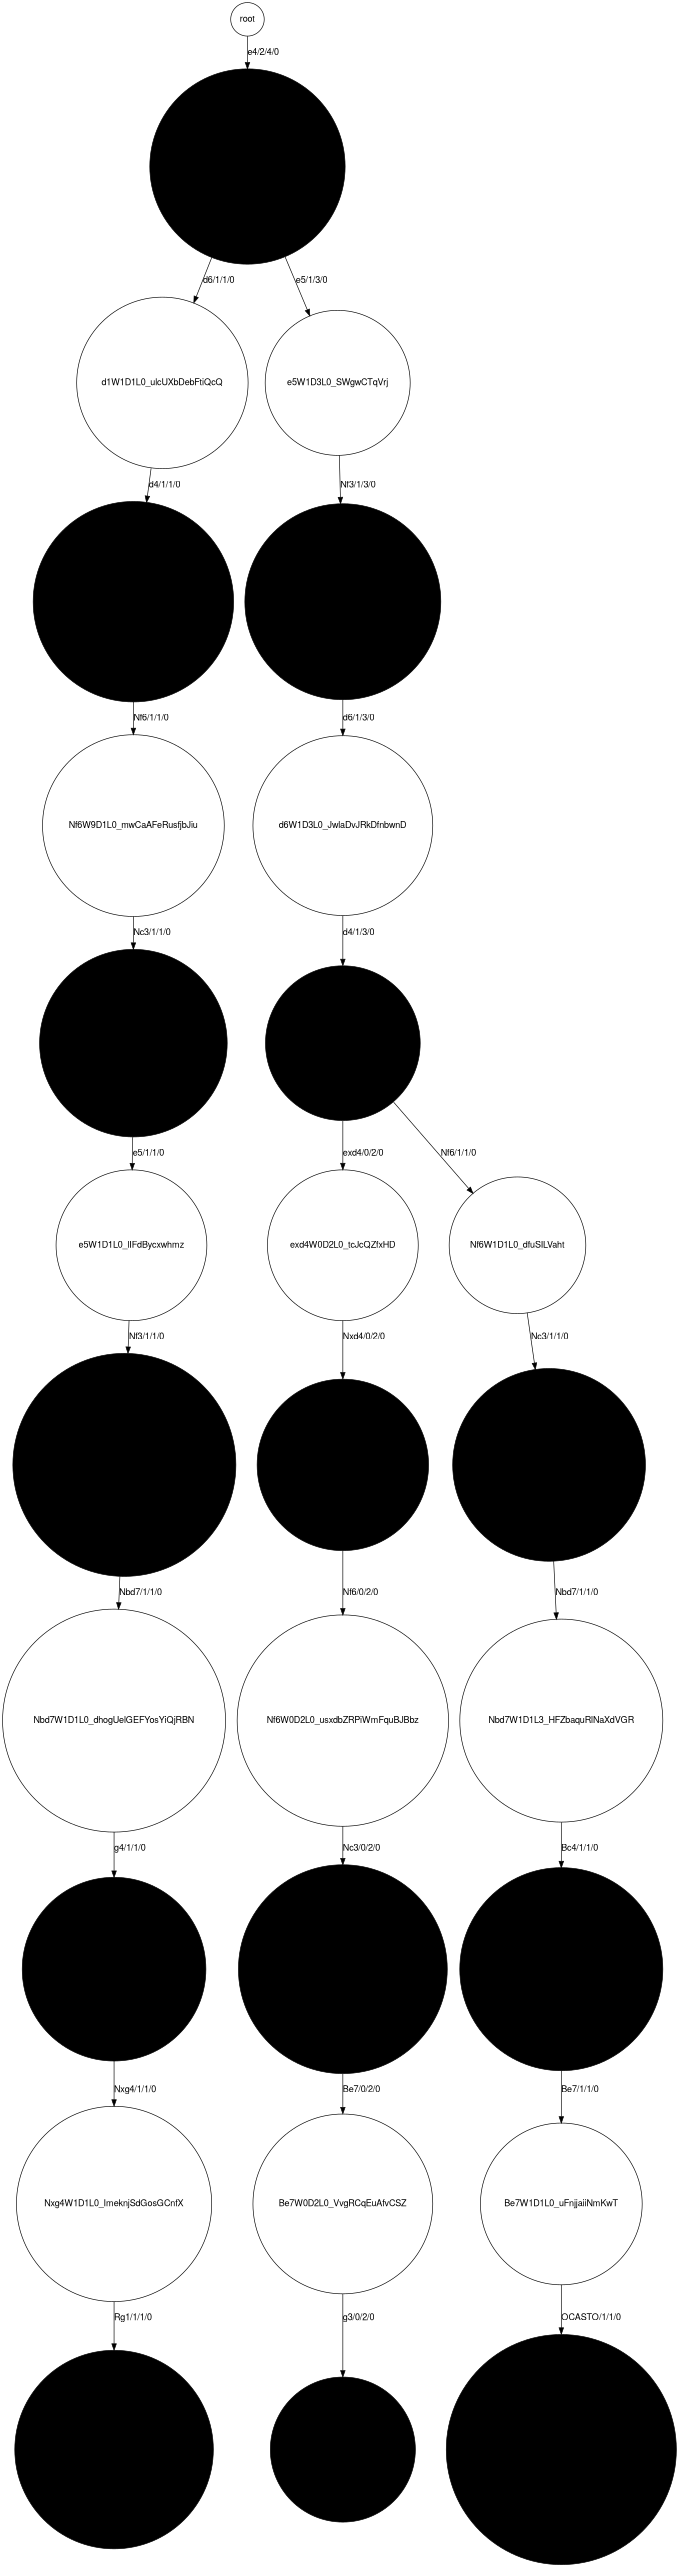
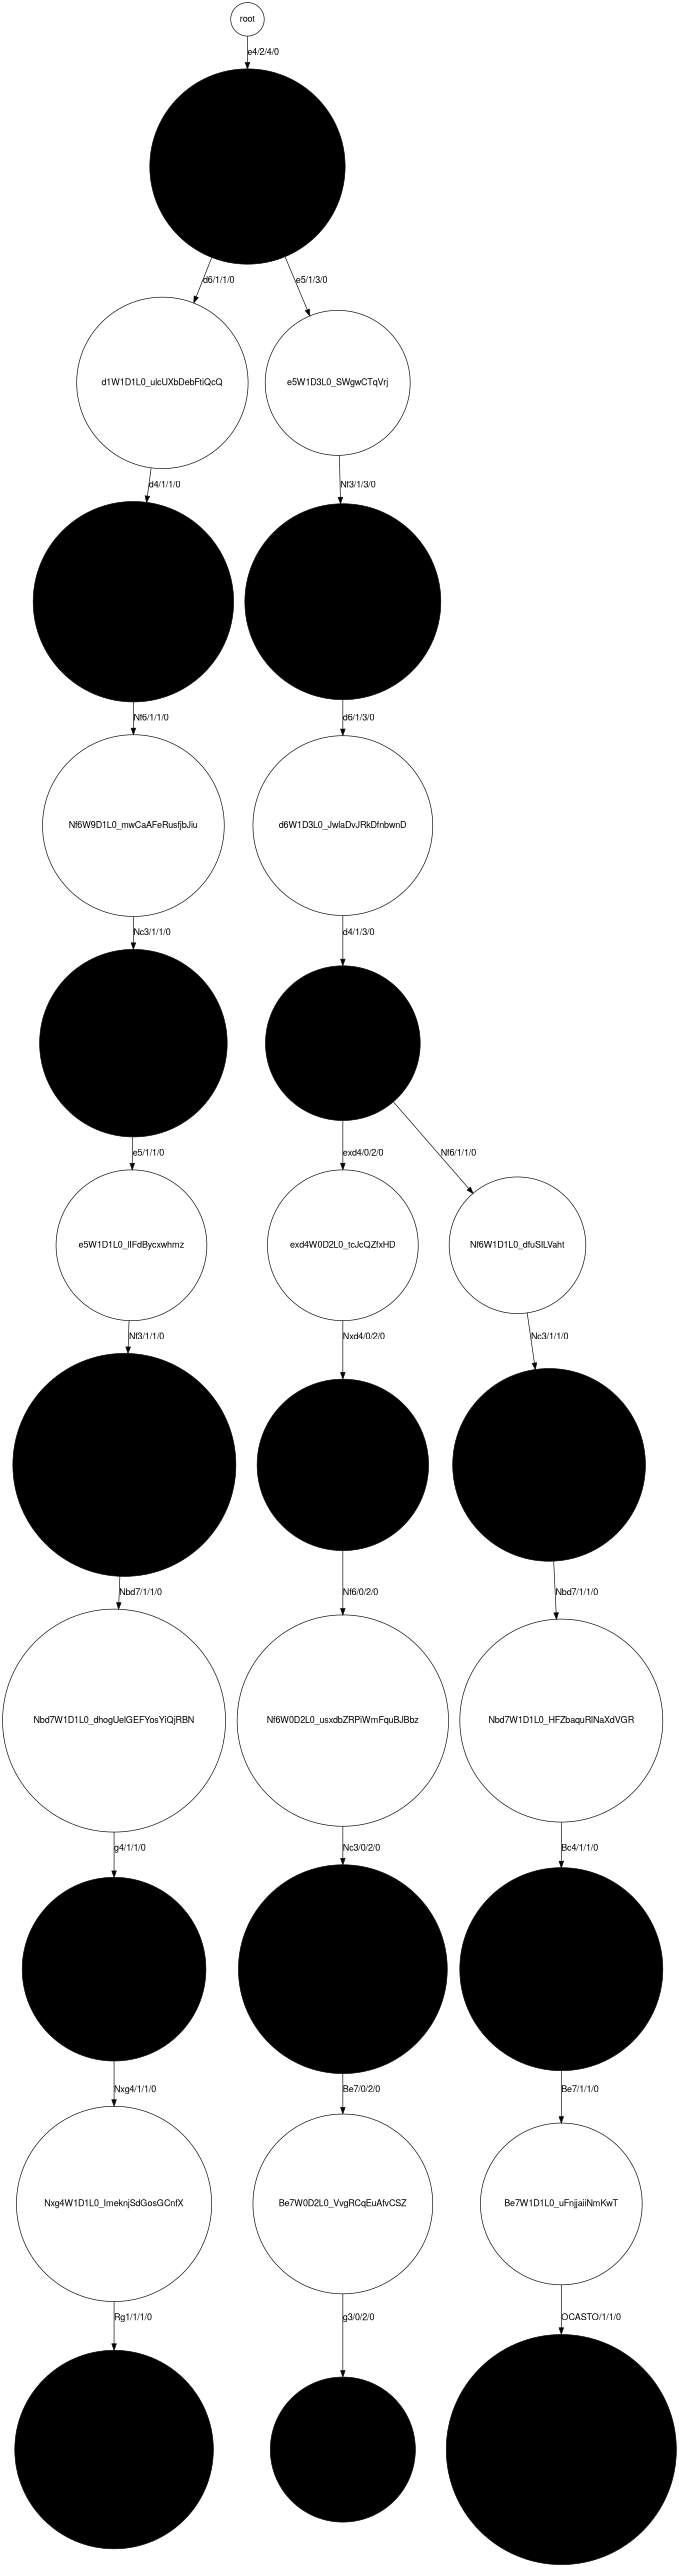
node "Nbd7W1D1L3_HFZbaquRlNaXdVGR": label "Nbd7W1D1L3_HFZbaquRlNaXdVGR" -> "Nbd7W1D1L0_HFZbaquRlNaXdVGR"
